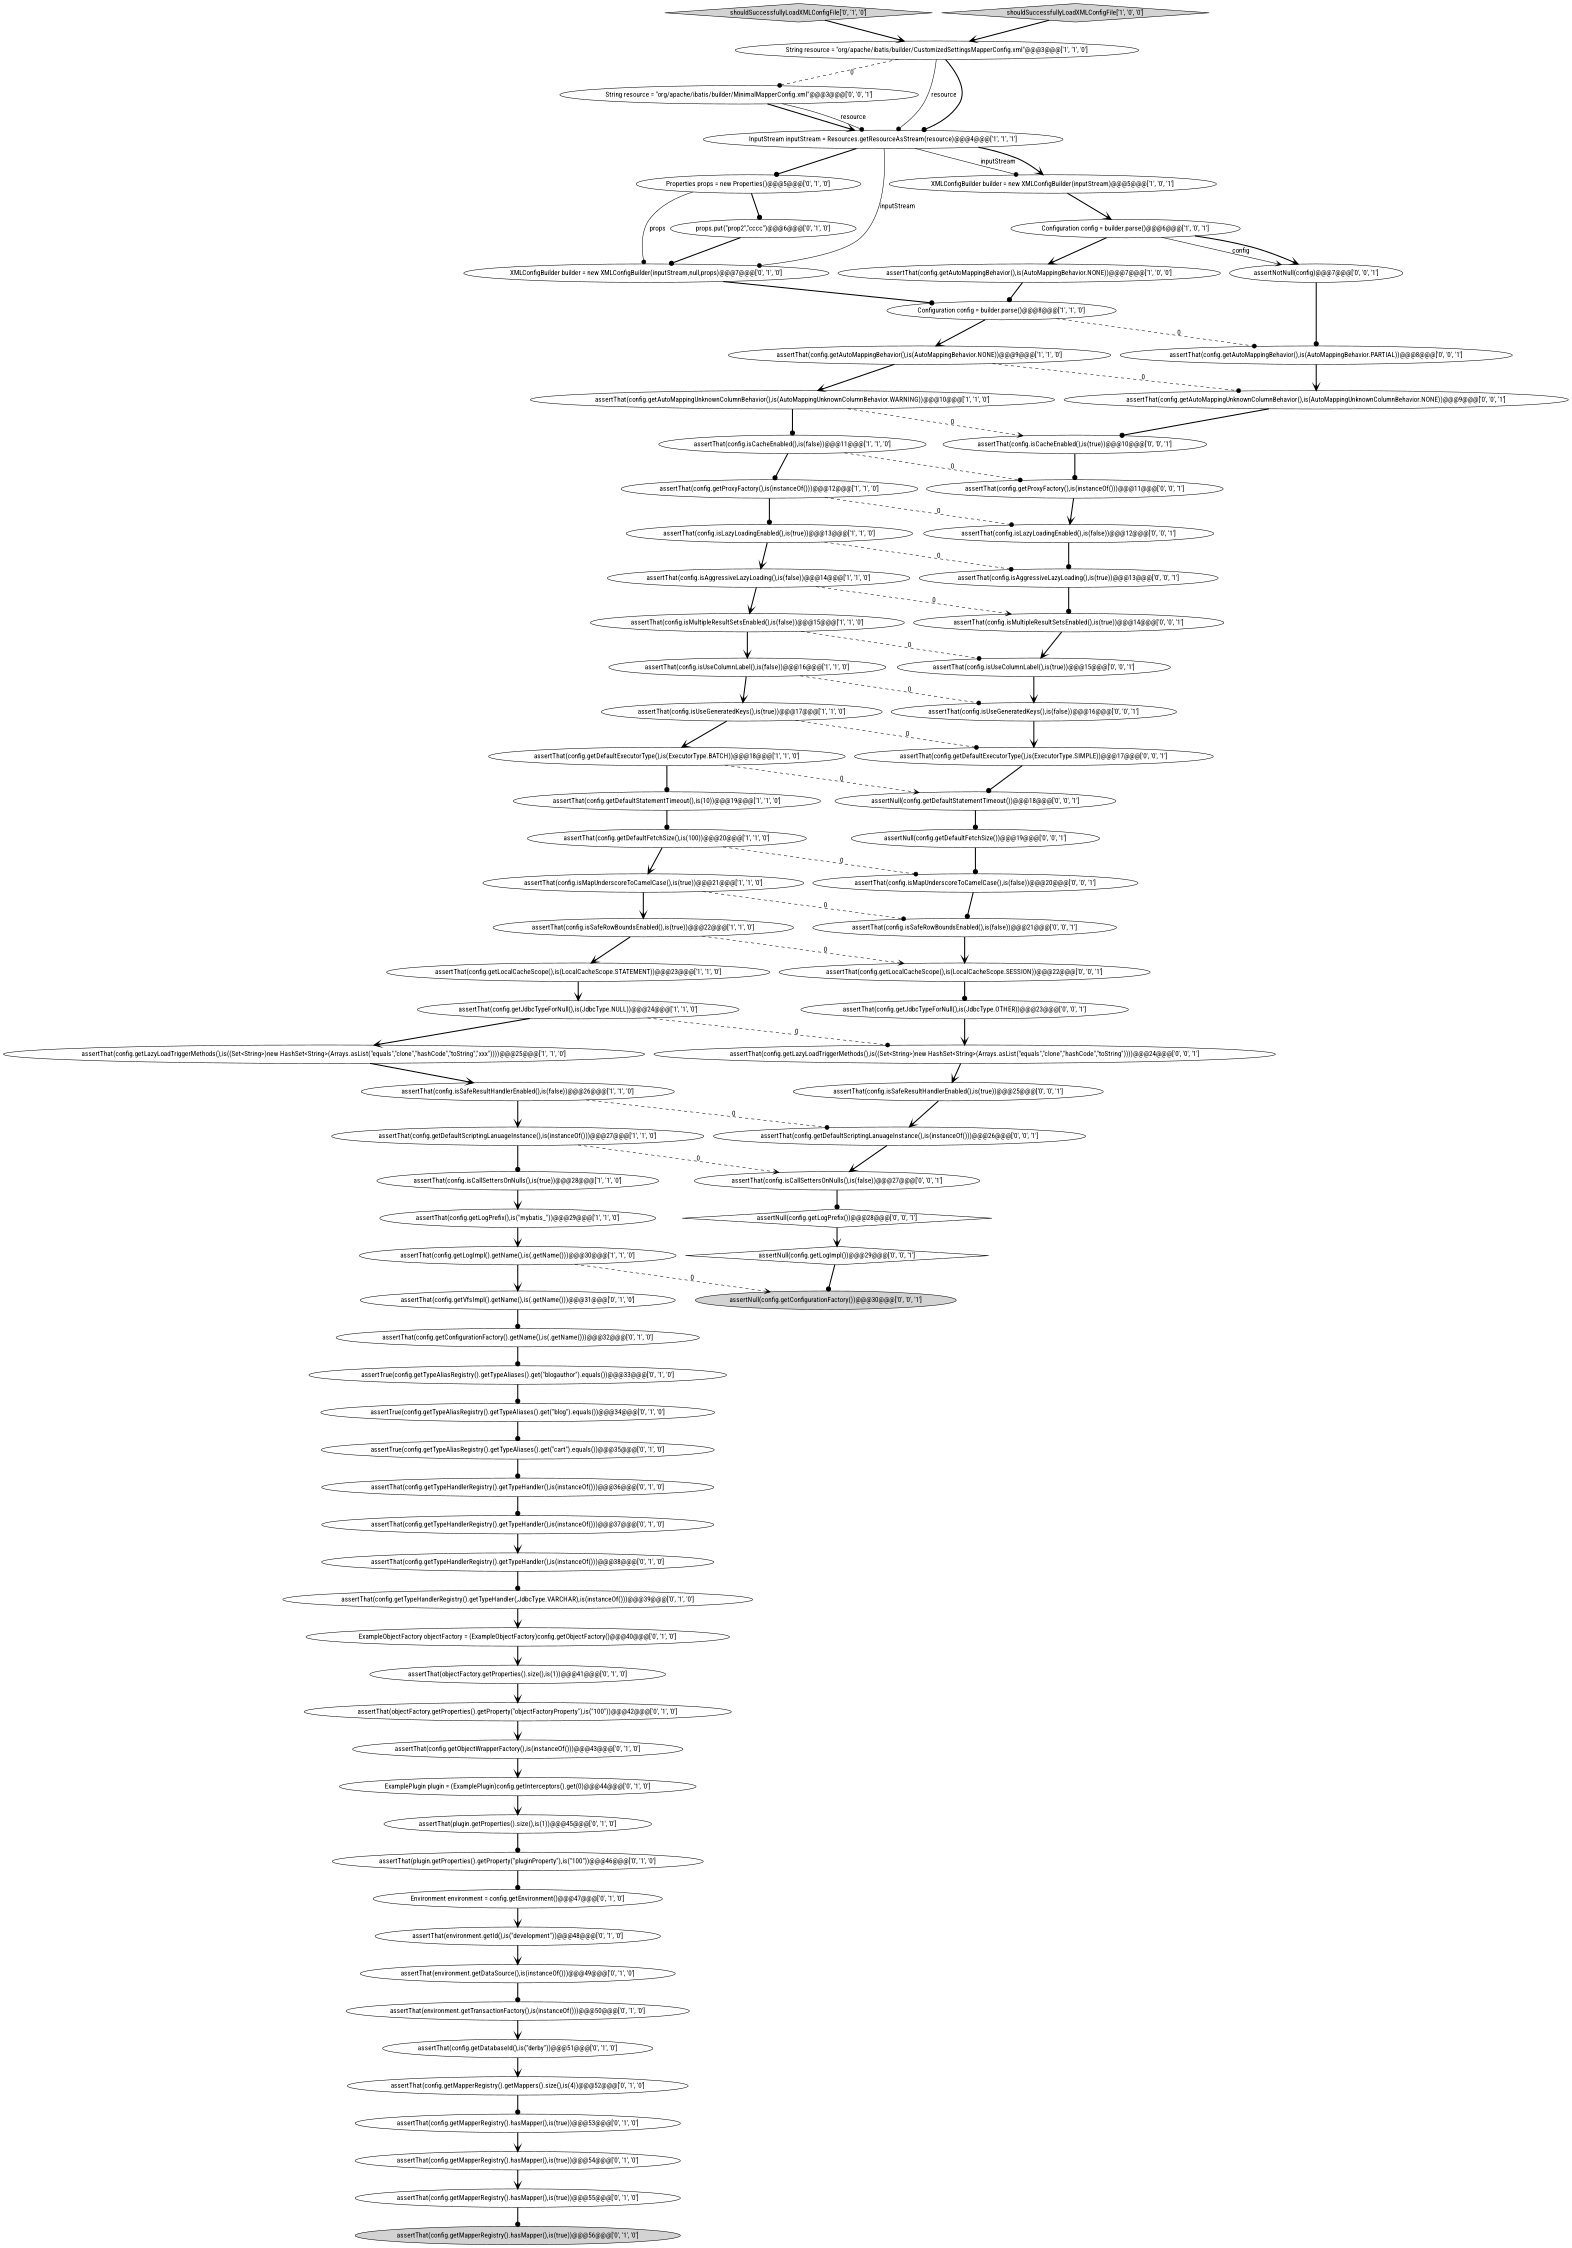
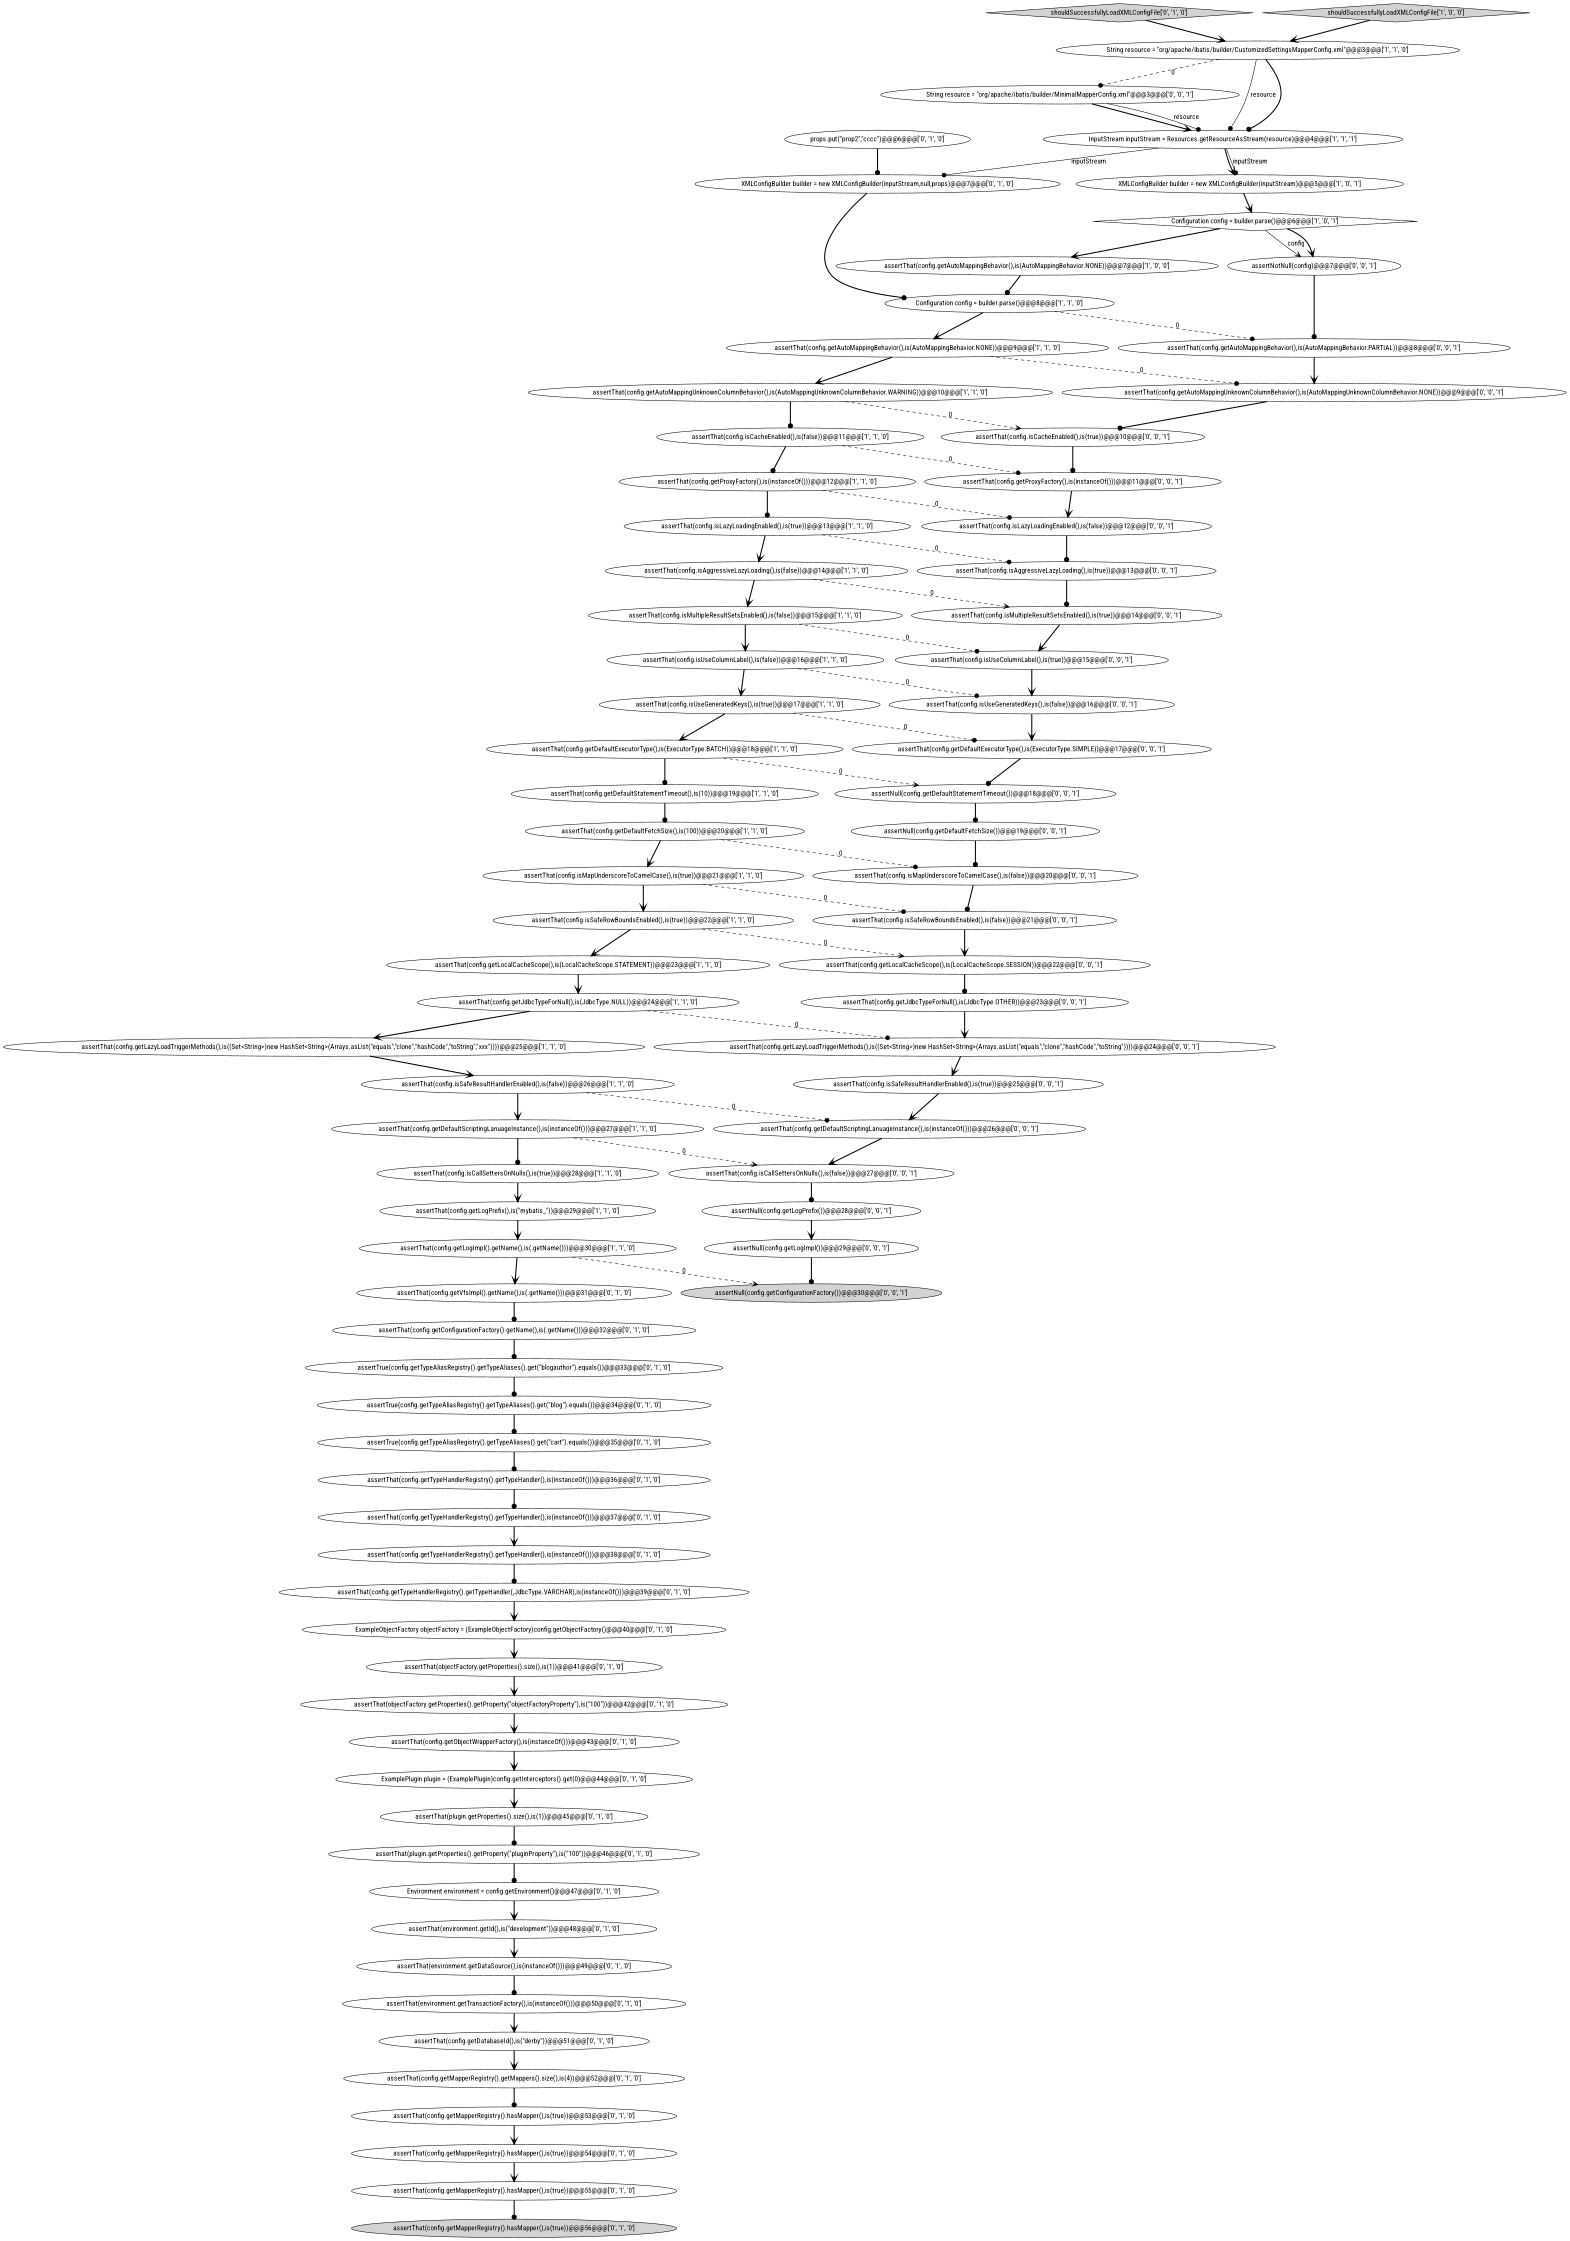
node "Properties props = new Properties()@@@5@@@['0', '1', '0']": removed
node "Configuration config = builder.parse()@@@6@@@['1', '0', '1']": shape ellipse -> diamond
node "assertNull(config.getLogPrefix())@@@28@@@['0', '0', '1']": shape diamond -> ellipse
node "assertNull(config.getLogImpl())@@@29@@@['0', '0', '1']": shape diamond -> ellipse
